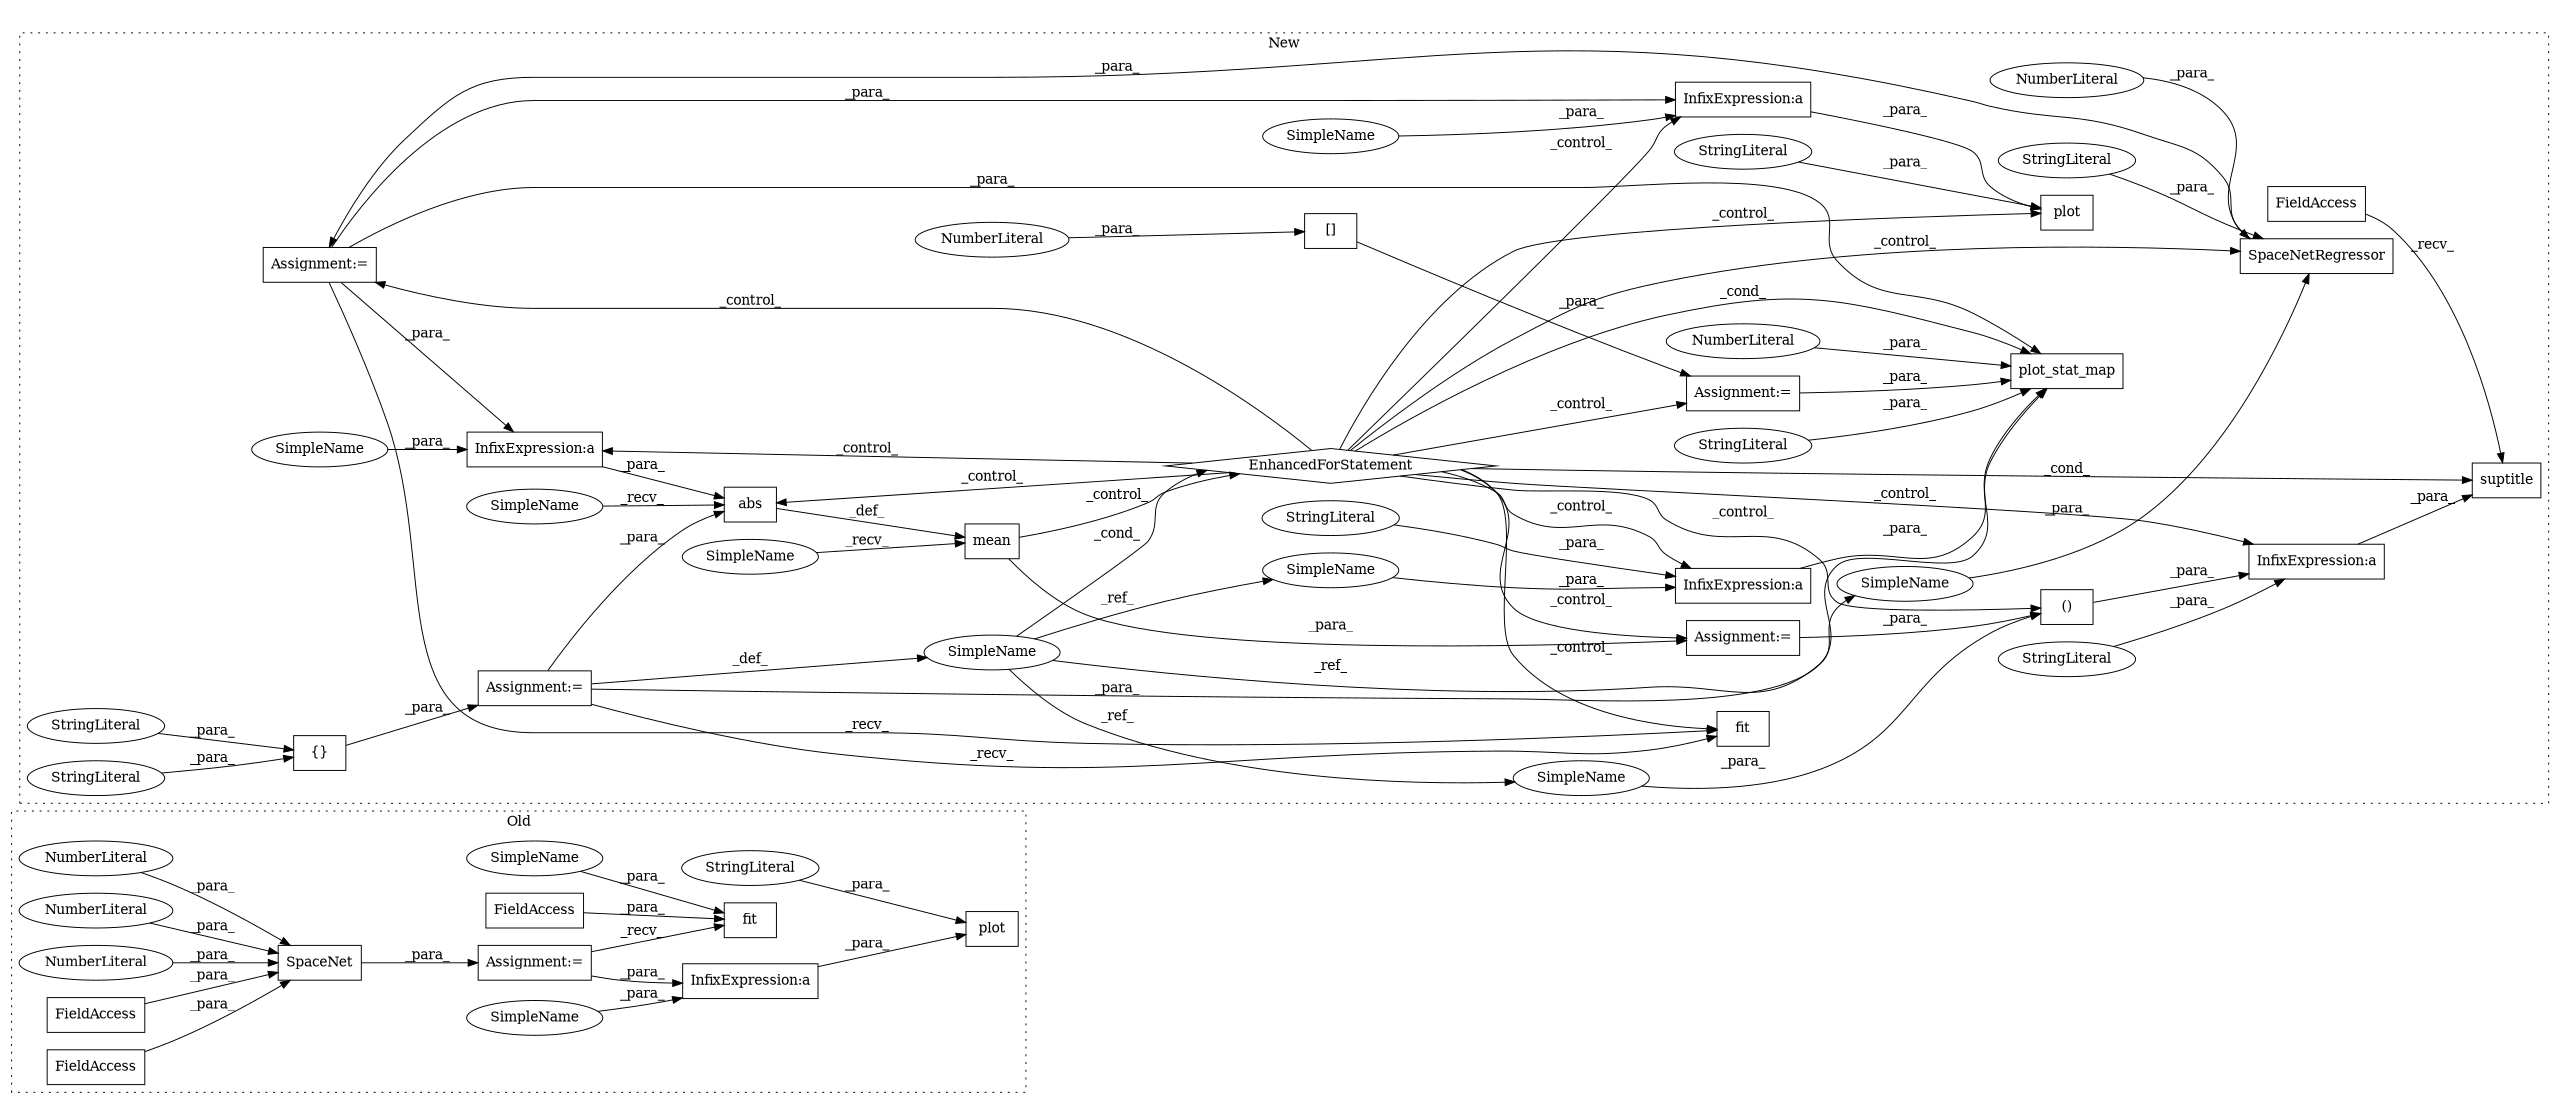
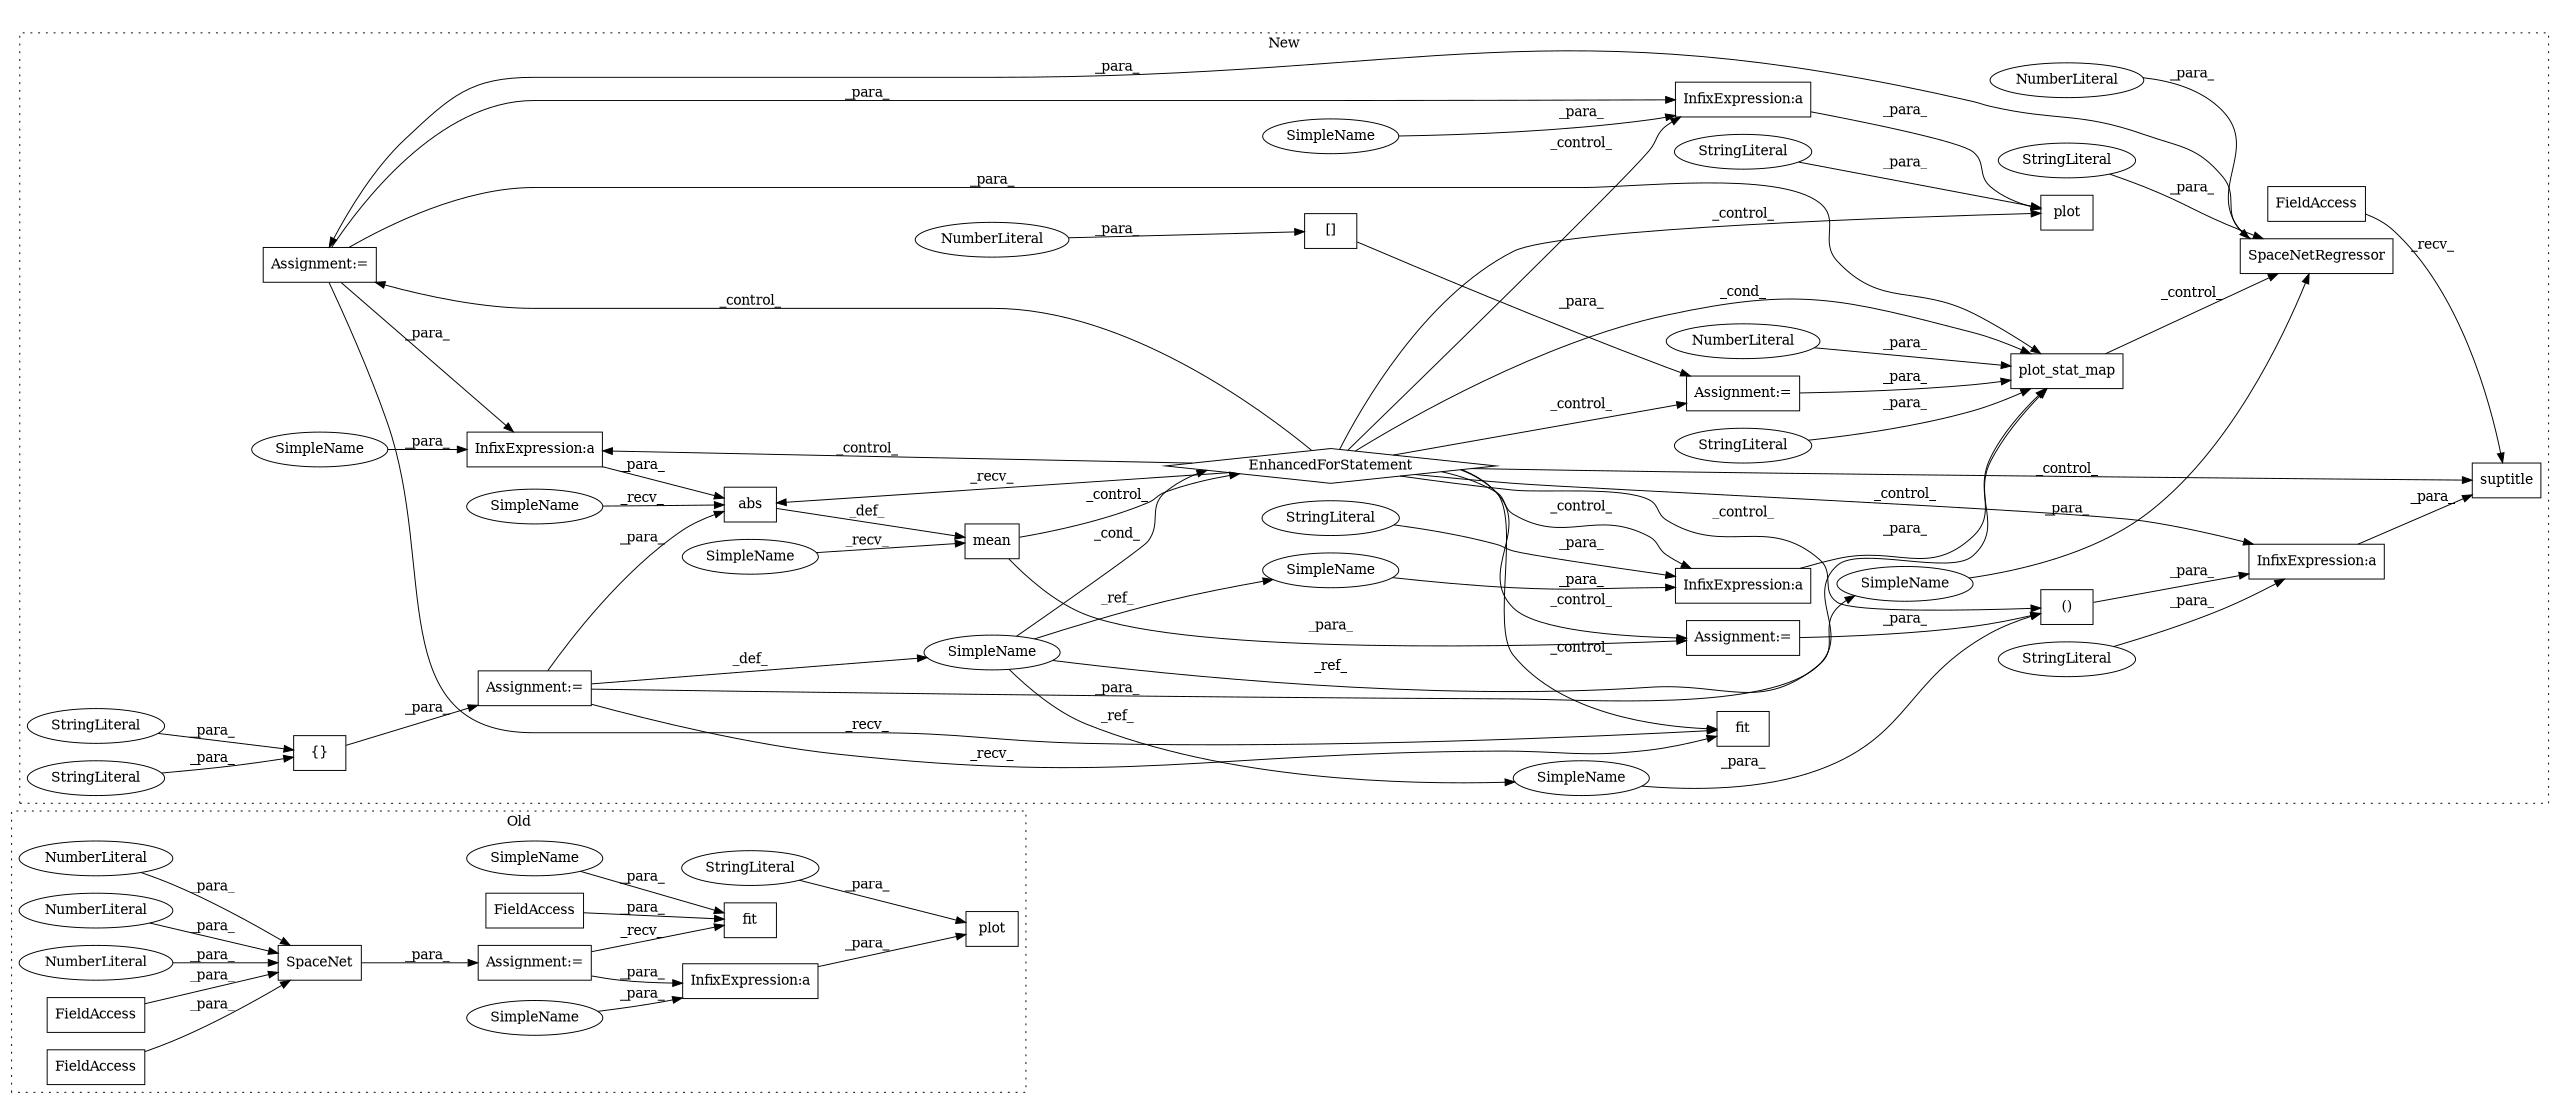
edge "EnhancedForStatement" -> "SpaceNetRegressor": now "plot_stat_map" -> "SpaceNetRegressor"
edge "EnhancedForStatement" -> "suptitle": label "_cond_" -> "_control_"
edge "EnhancedForStatement" -> "abs": label "_control_" -> "_recv_"
